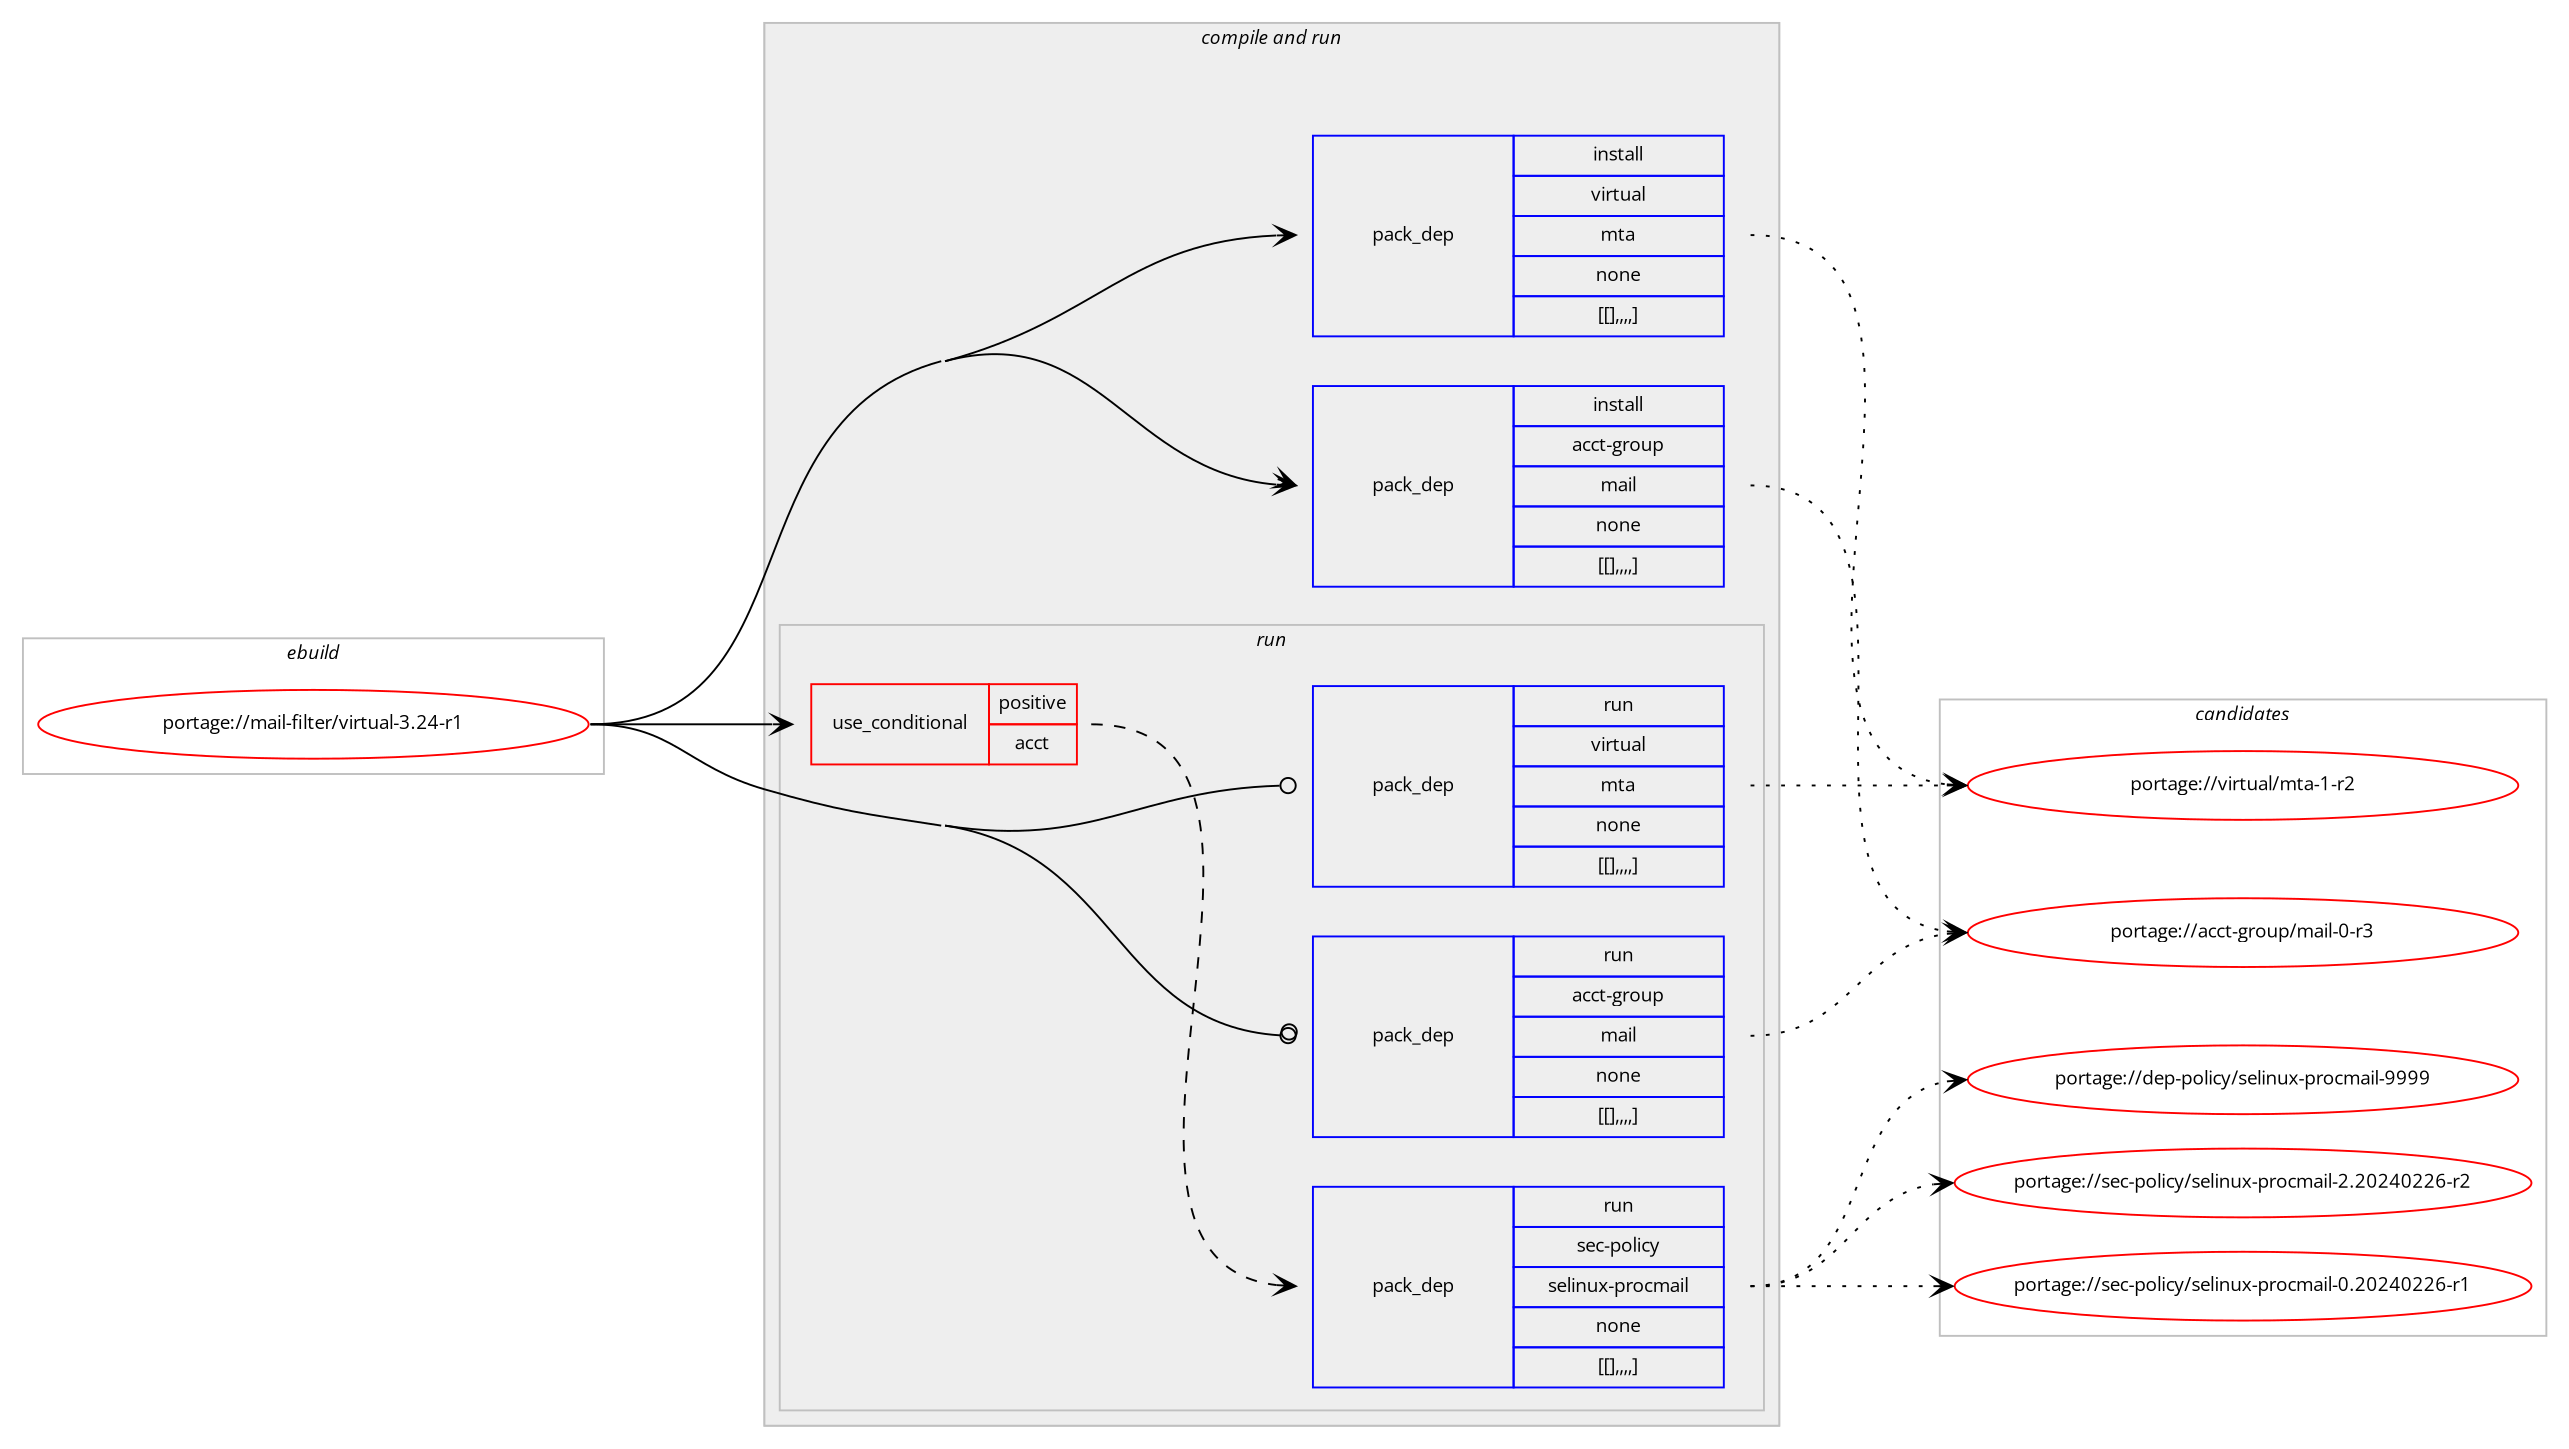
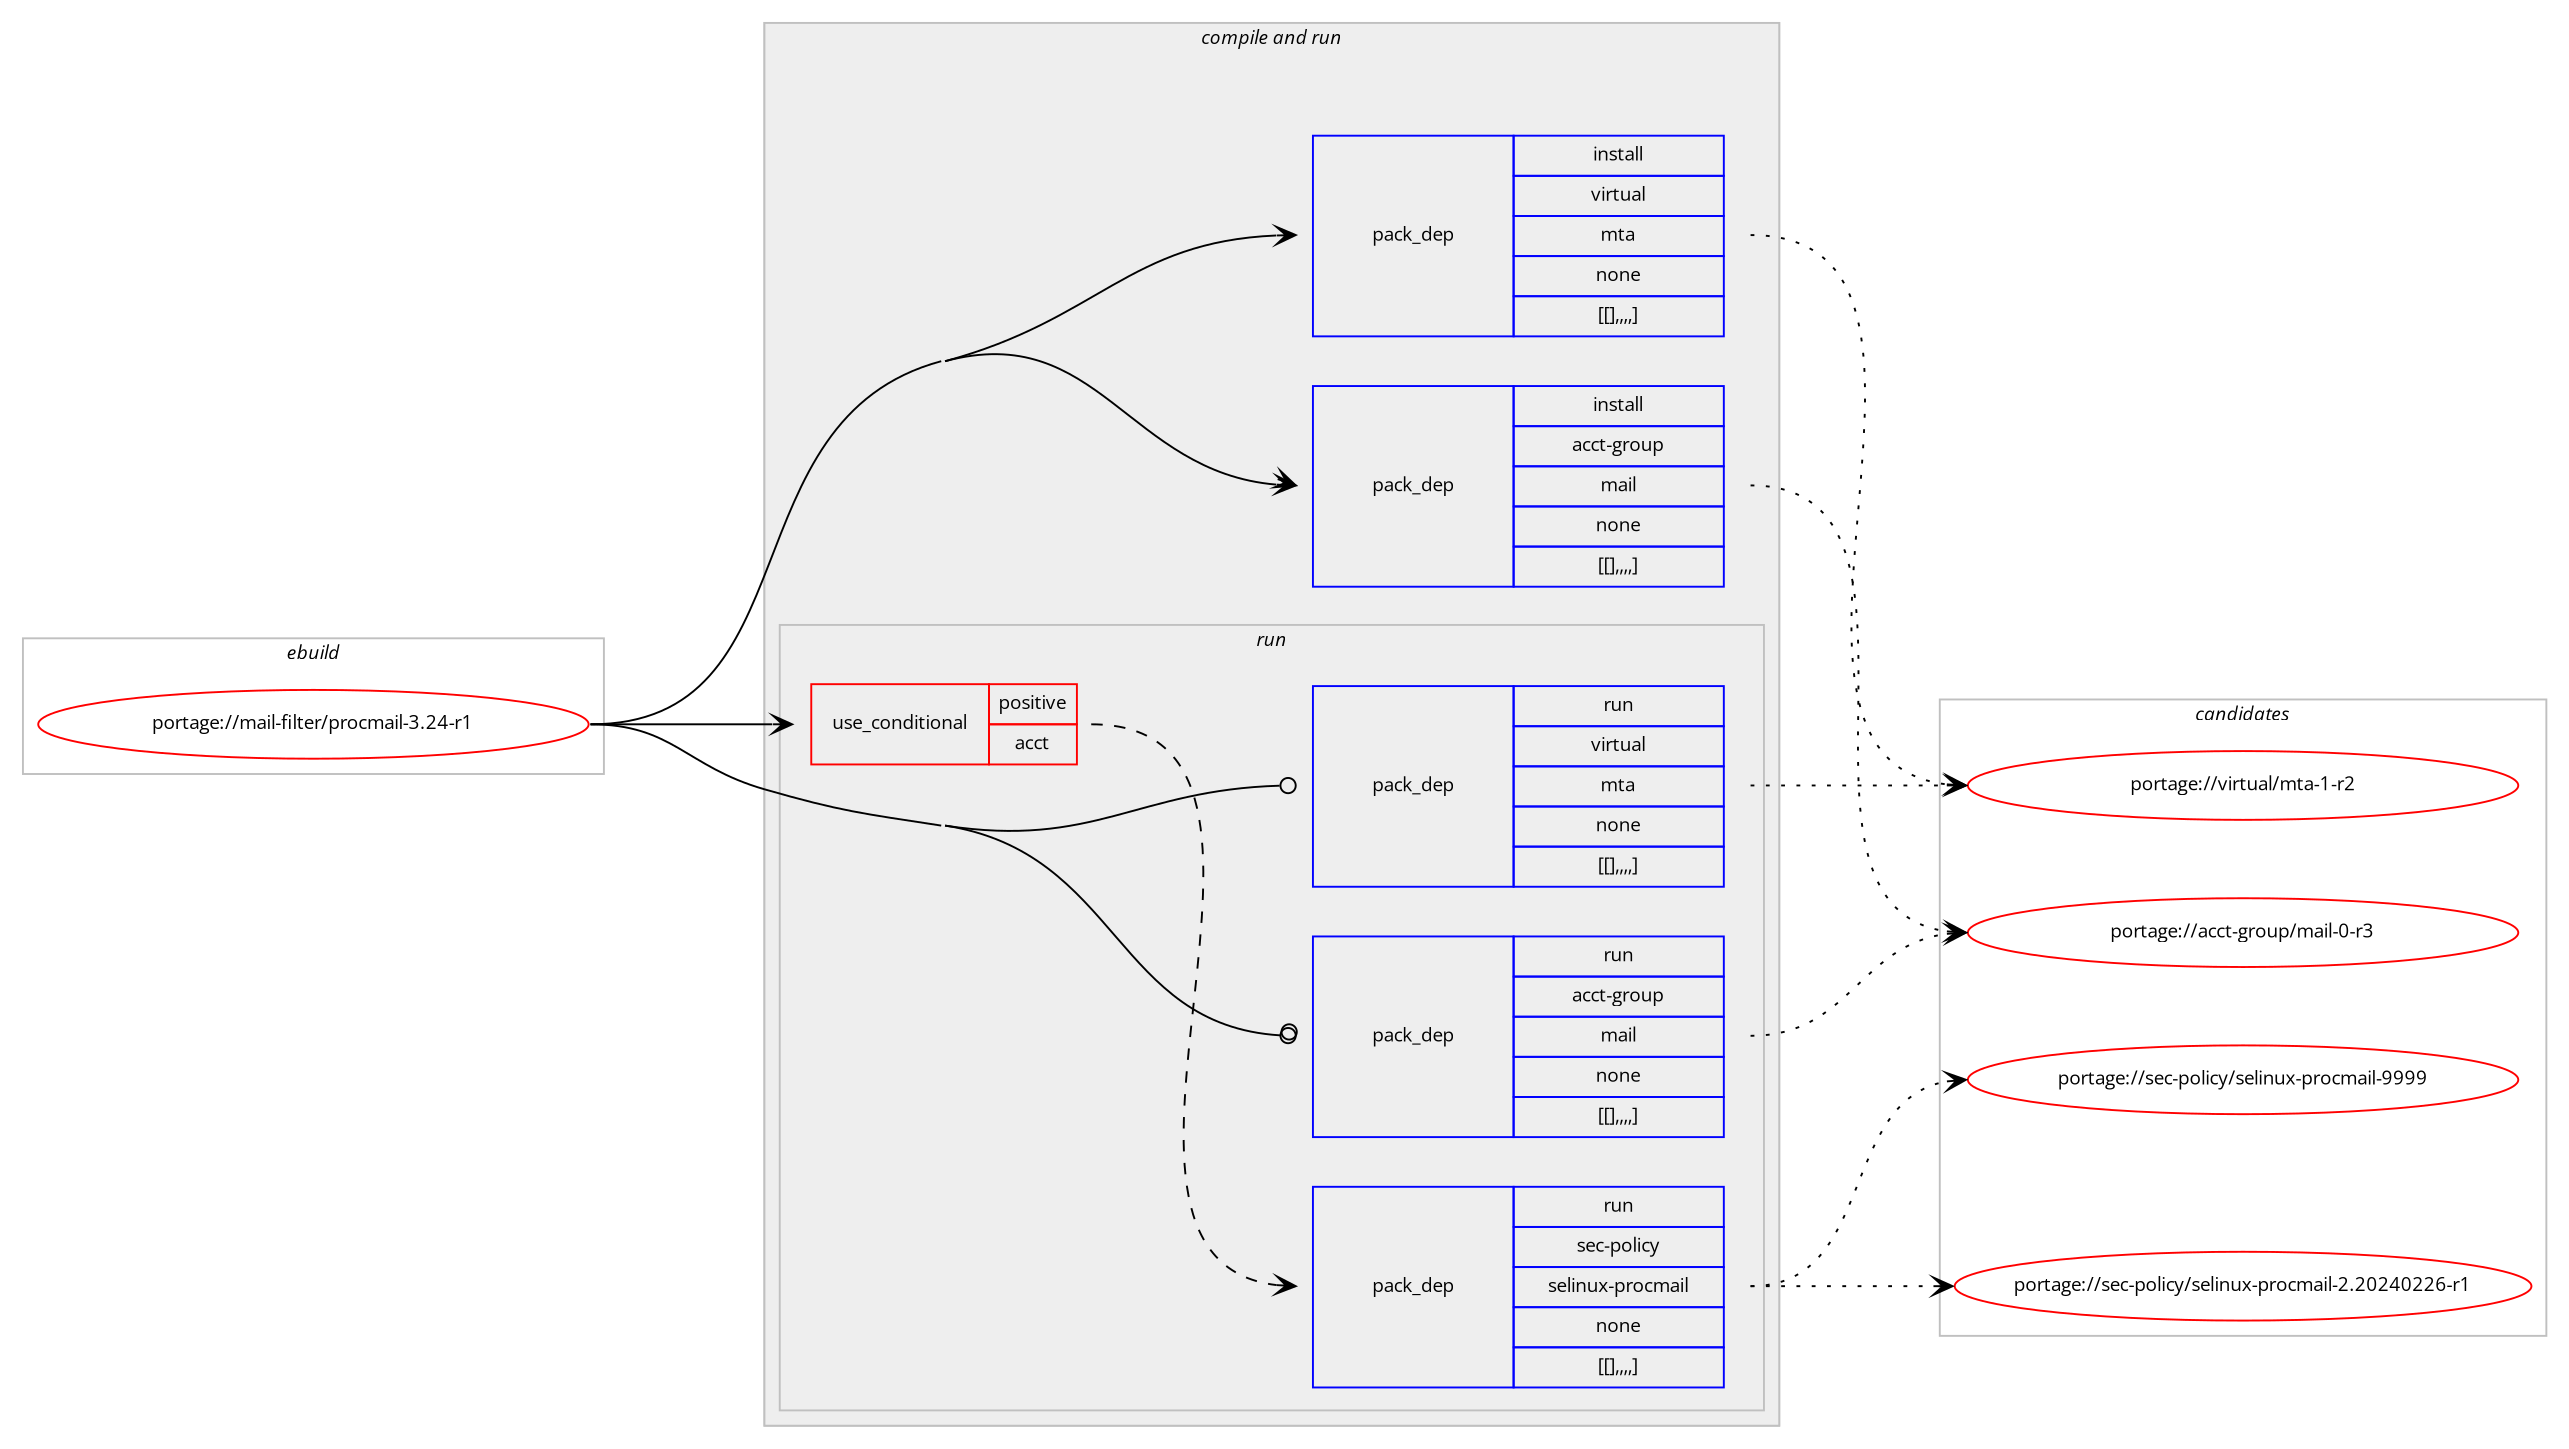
node "portage://mail-filter/virtual-3.24-r1": label "portage://mail-filter/virtual-3.24-r1" -> "portage://mail-filter/procmail-3.24-r1"
node "portage://dep-policy/selinux-procmail-9999": label "portage://dep-policy/selinux-procmail-9999" -> "portage://sec-policy/selinux-procmail-9999"
node "portage://sec-policy/selinux-procmail-2.20240226-r2": removed
node "portage://sec-policy/selinux-procmail-0.20240226-r1": label "portage://sec-policy/selinux-procmail-0.20240226-r1" -> "portage://sec-policy/selinux-procmail-2.20240226-r1"
